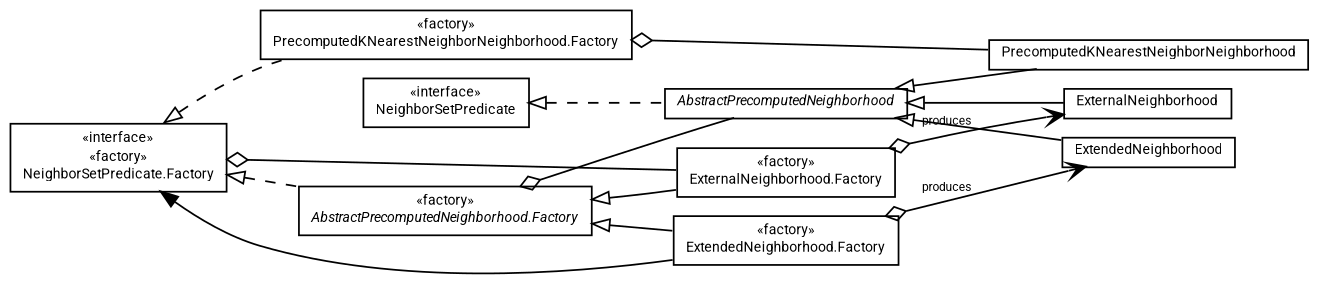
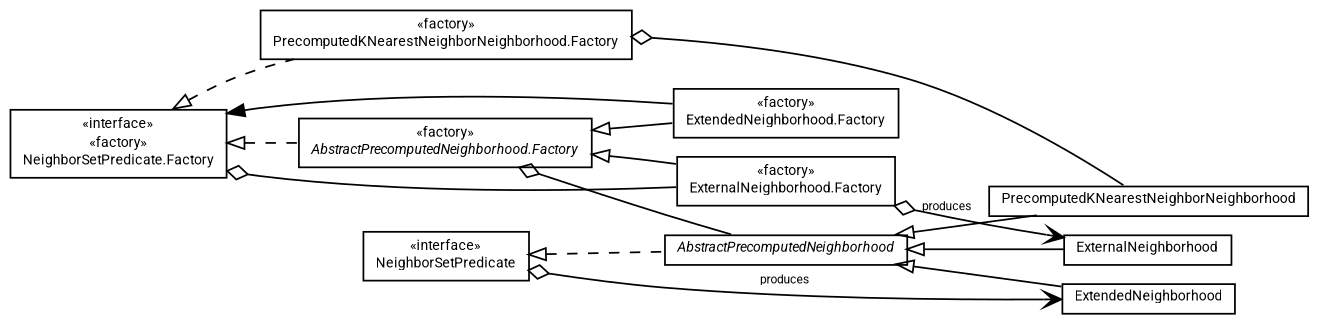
edge "ExtendedNeighborhood" -- "ExtendedNeighborhood.Factory": now "ExtendedNeighborhood" -- "NeighborSetPredicate"
